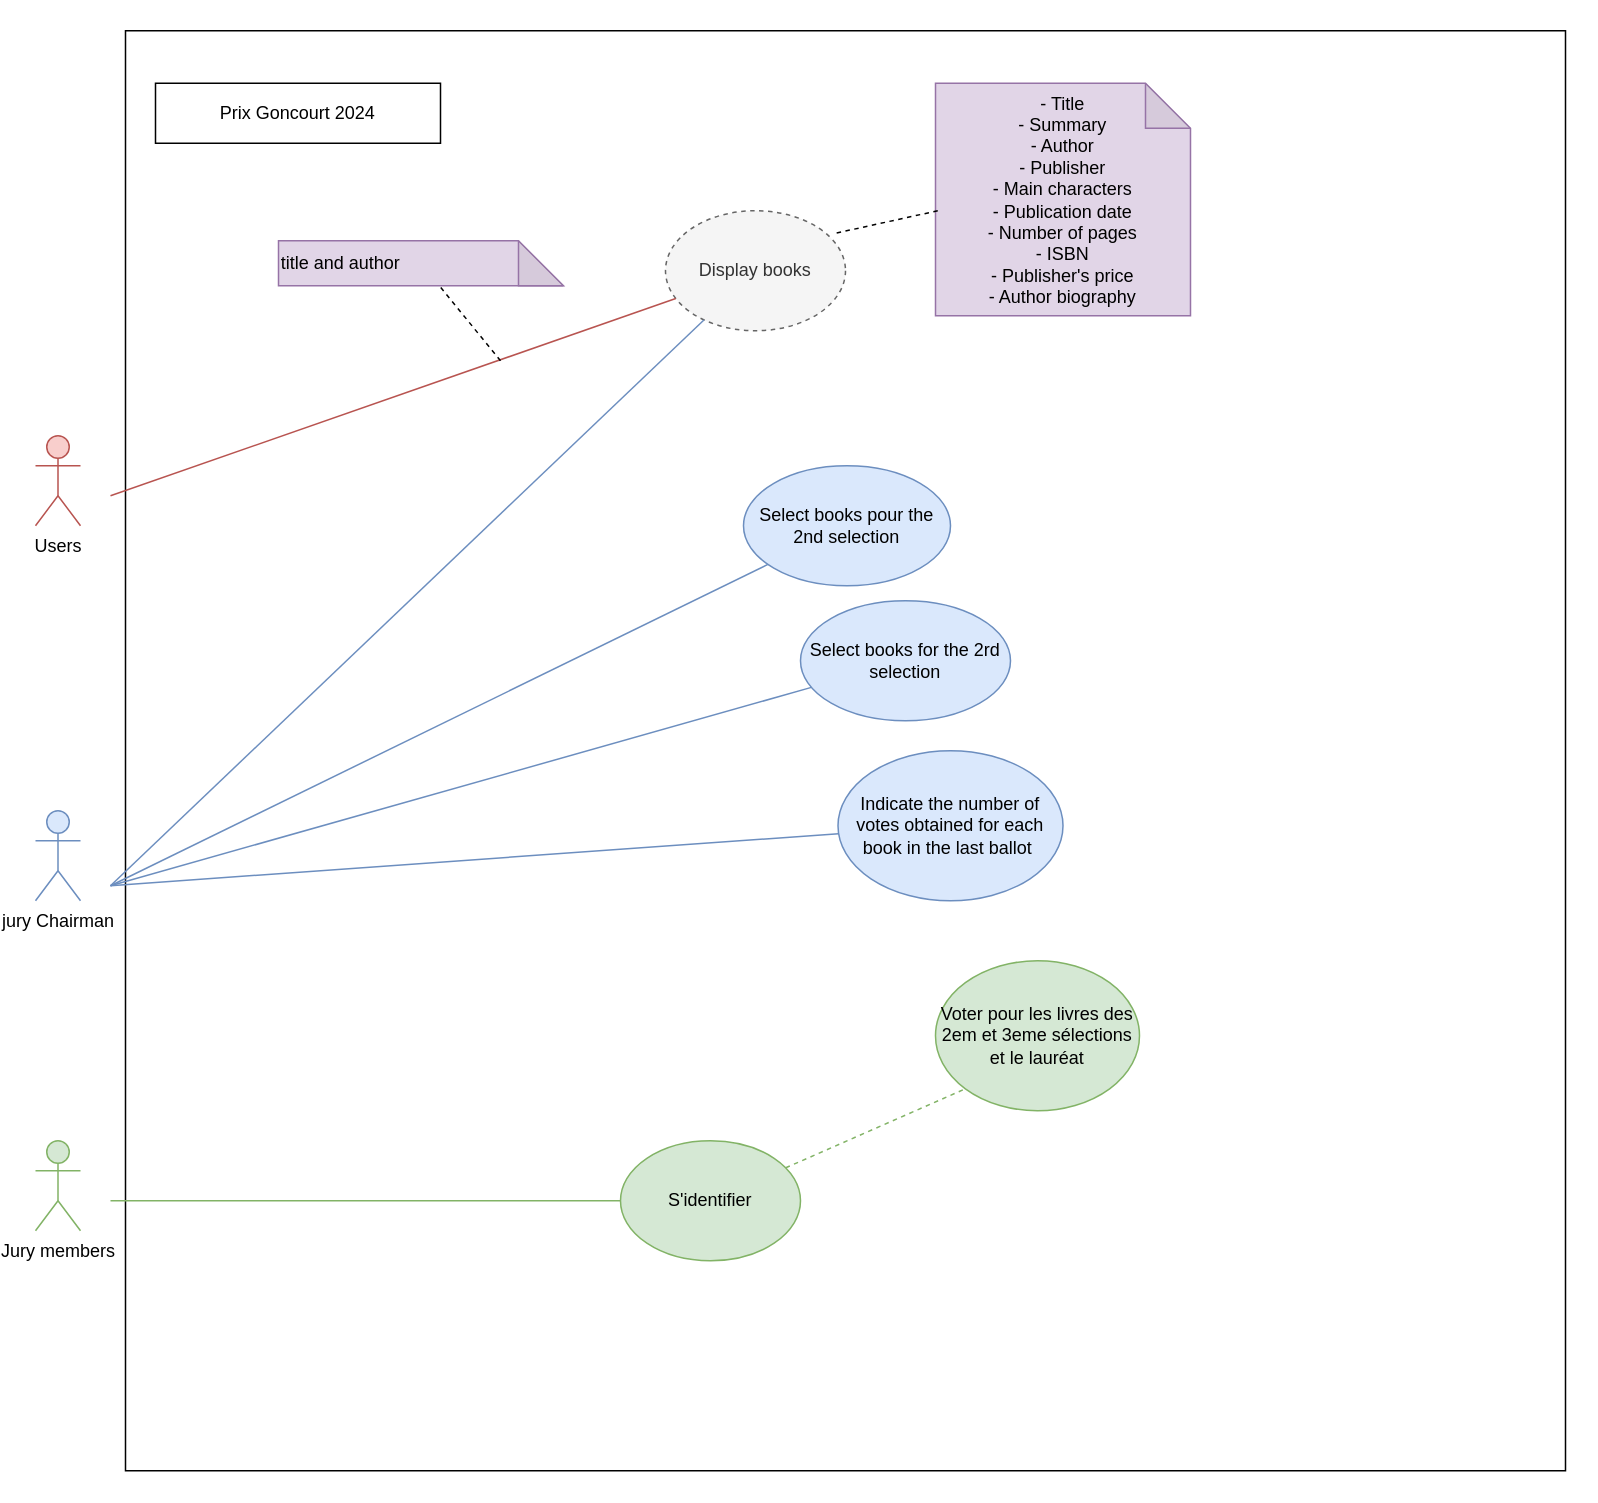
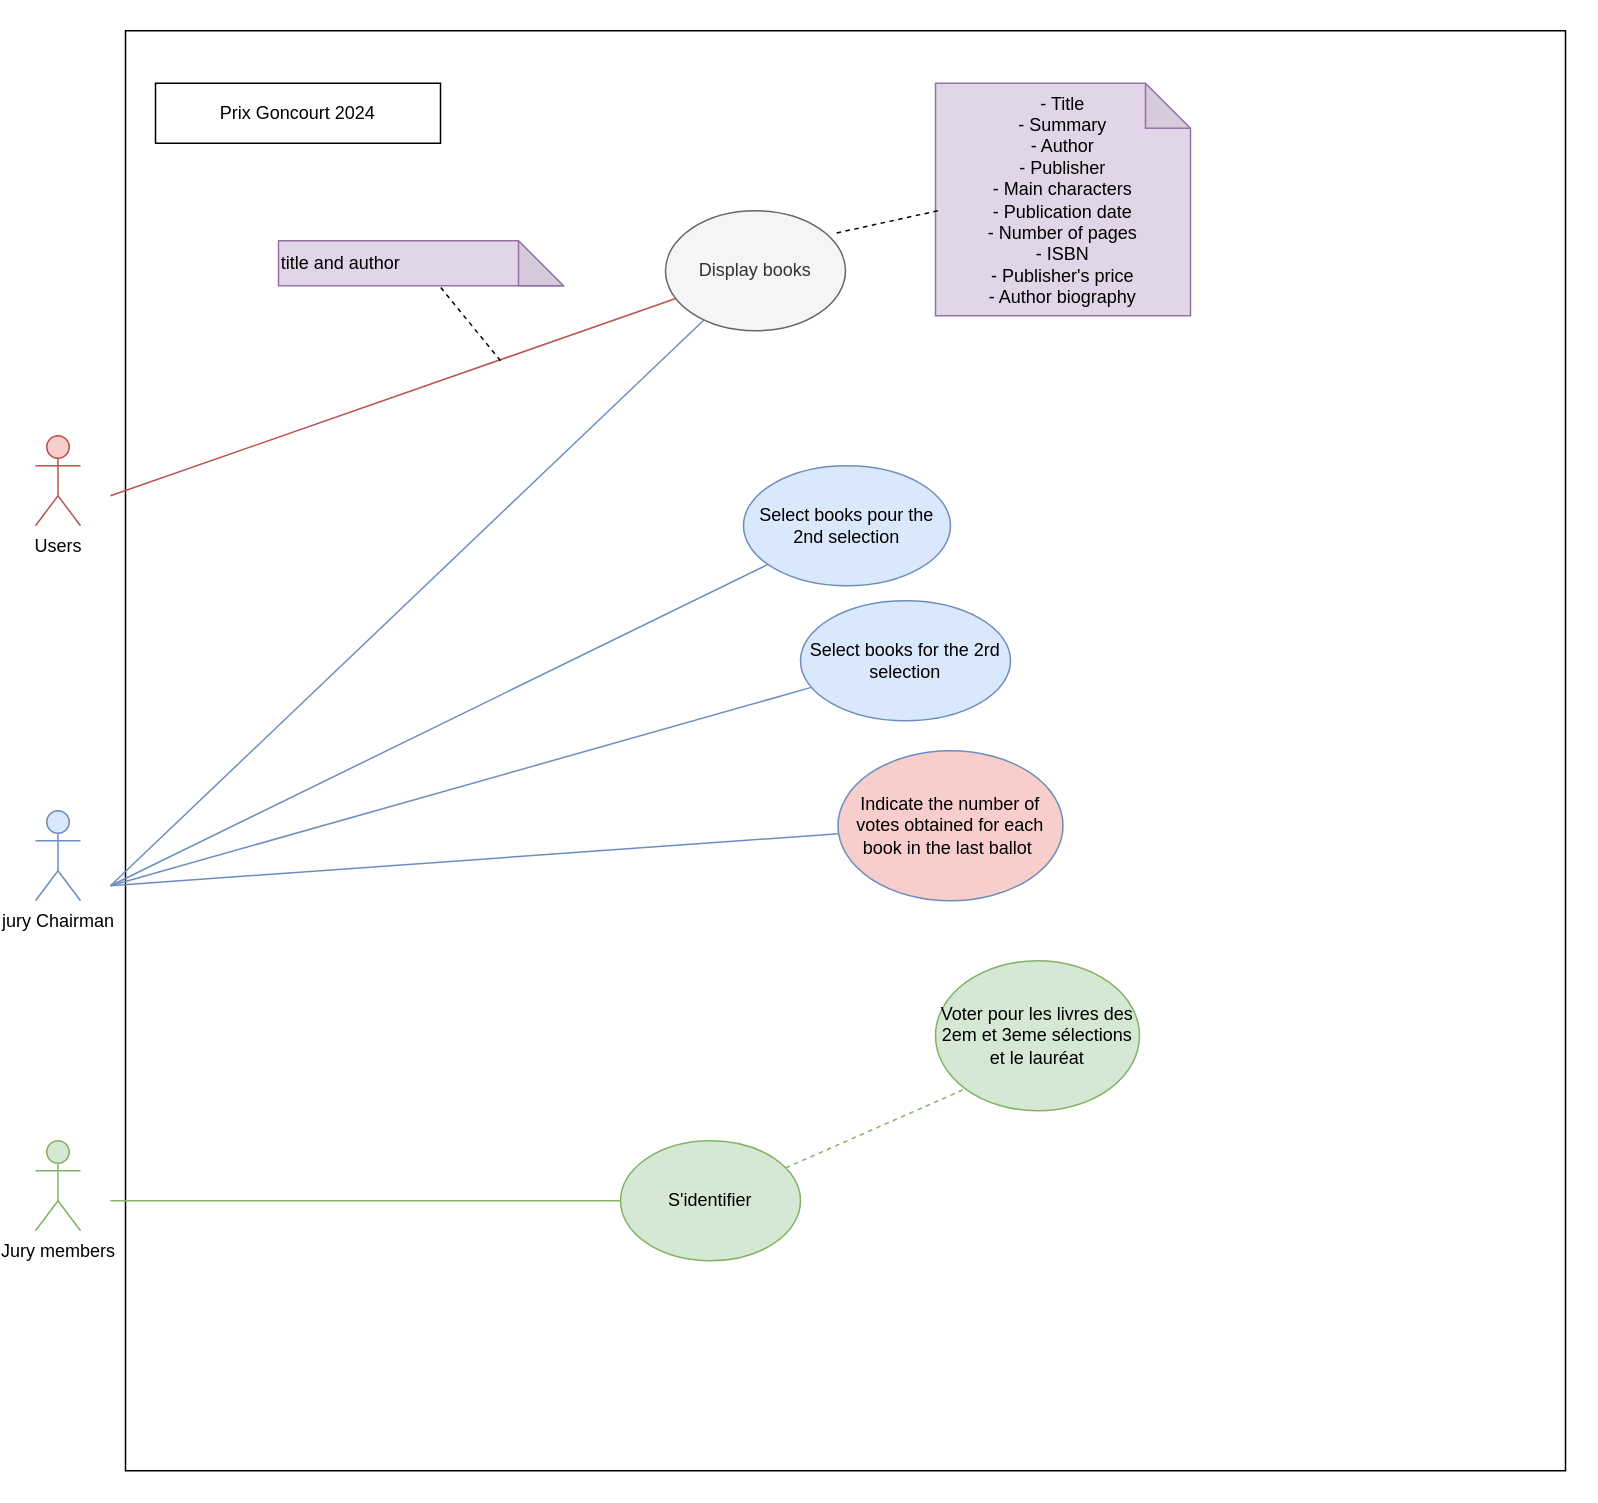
node "Display books": style dashed -> solid
node "Indicate the number of votes obtained for each book in the last ballot": fillcolor #dae8fc -> #f8cecc
